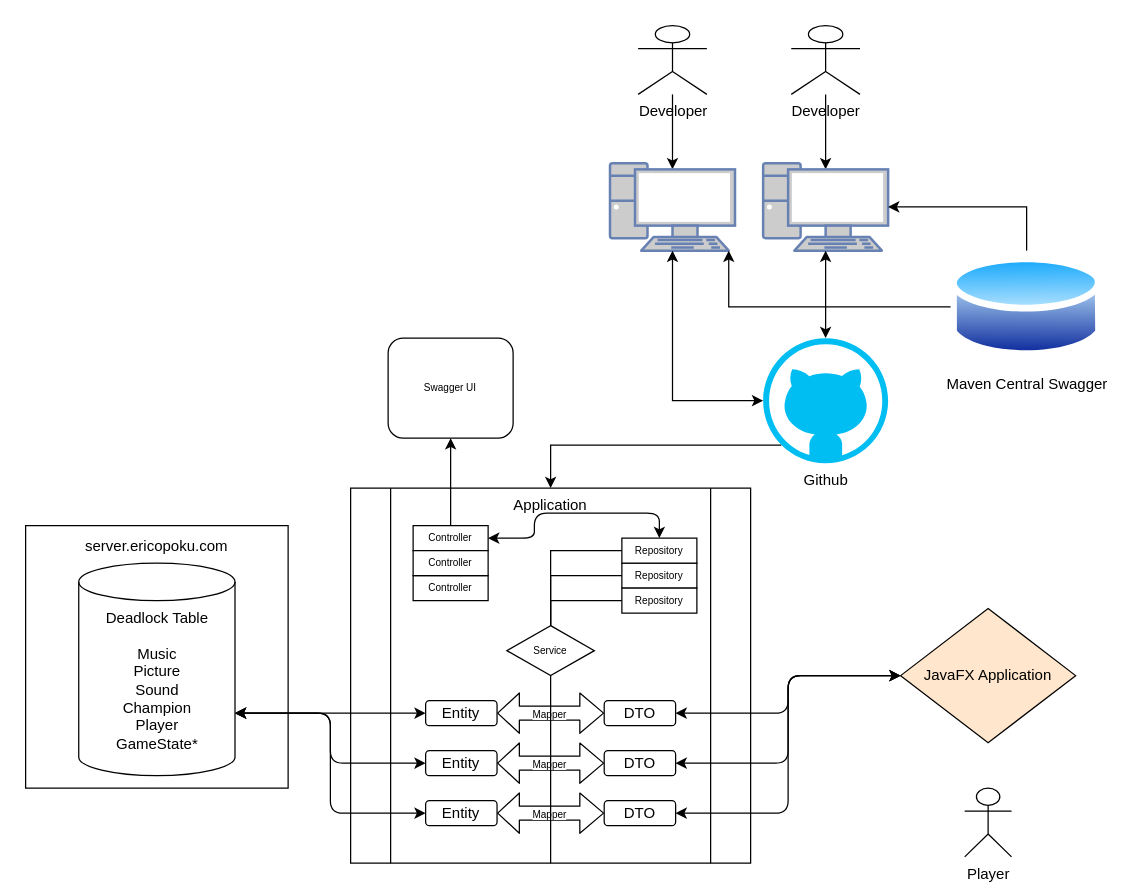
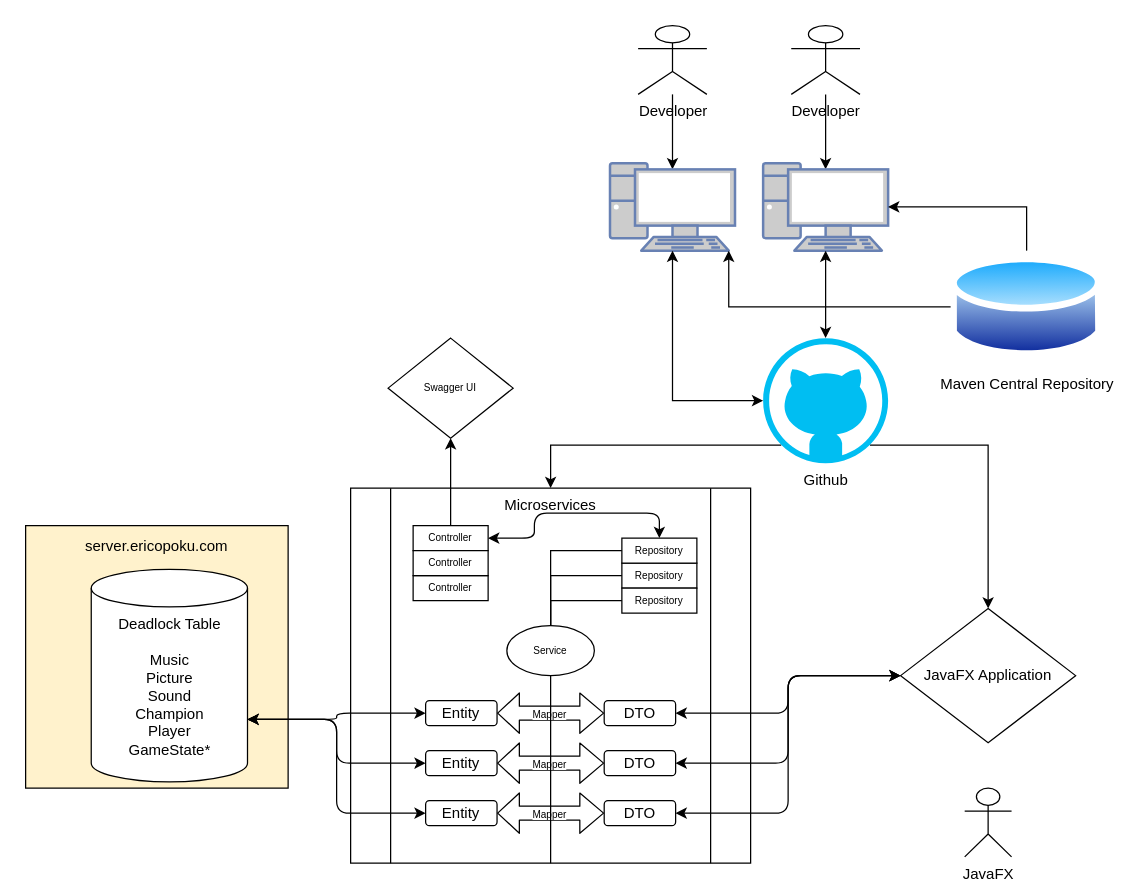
node "Maven Central Swagger": label "Maven Central Swagger" -> "Maven Central Repository"
node "Swagger UI": shape rounded rectangle -> diamond
edge "Github" -> "JavaFX Application": added
node "Application": label "Application" -> "Microservices"
node "server.ericopoku.com": fillcolor #ffffff -> #fff2cc
node "Service": shape diamond -> ellipse
node "Deadlock Table Music Picture Sound Champion Player GameState*": moved (157, 669) -> (169, 676)
node "JavaFX Application": fillcolor #ffe6cc -> #ffffff
node "Player": label "Player" -> "JavaFX"
